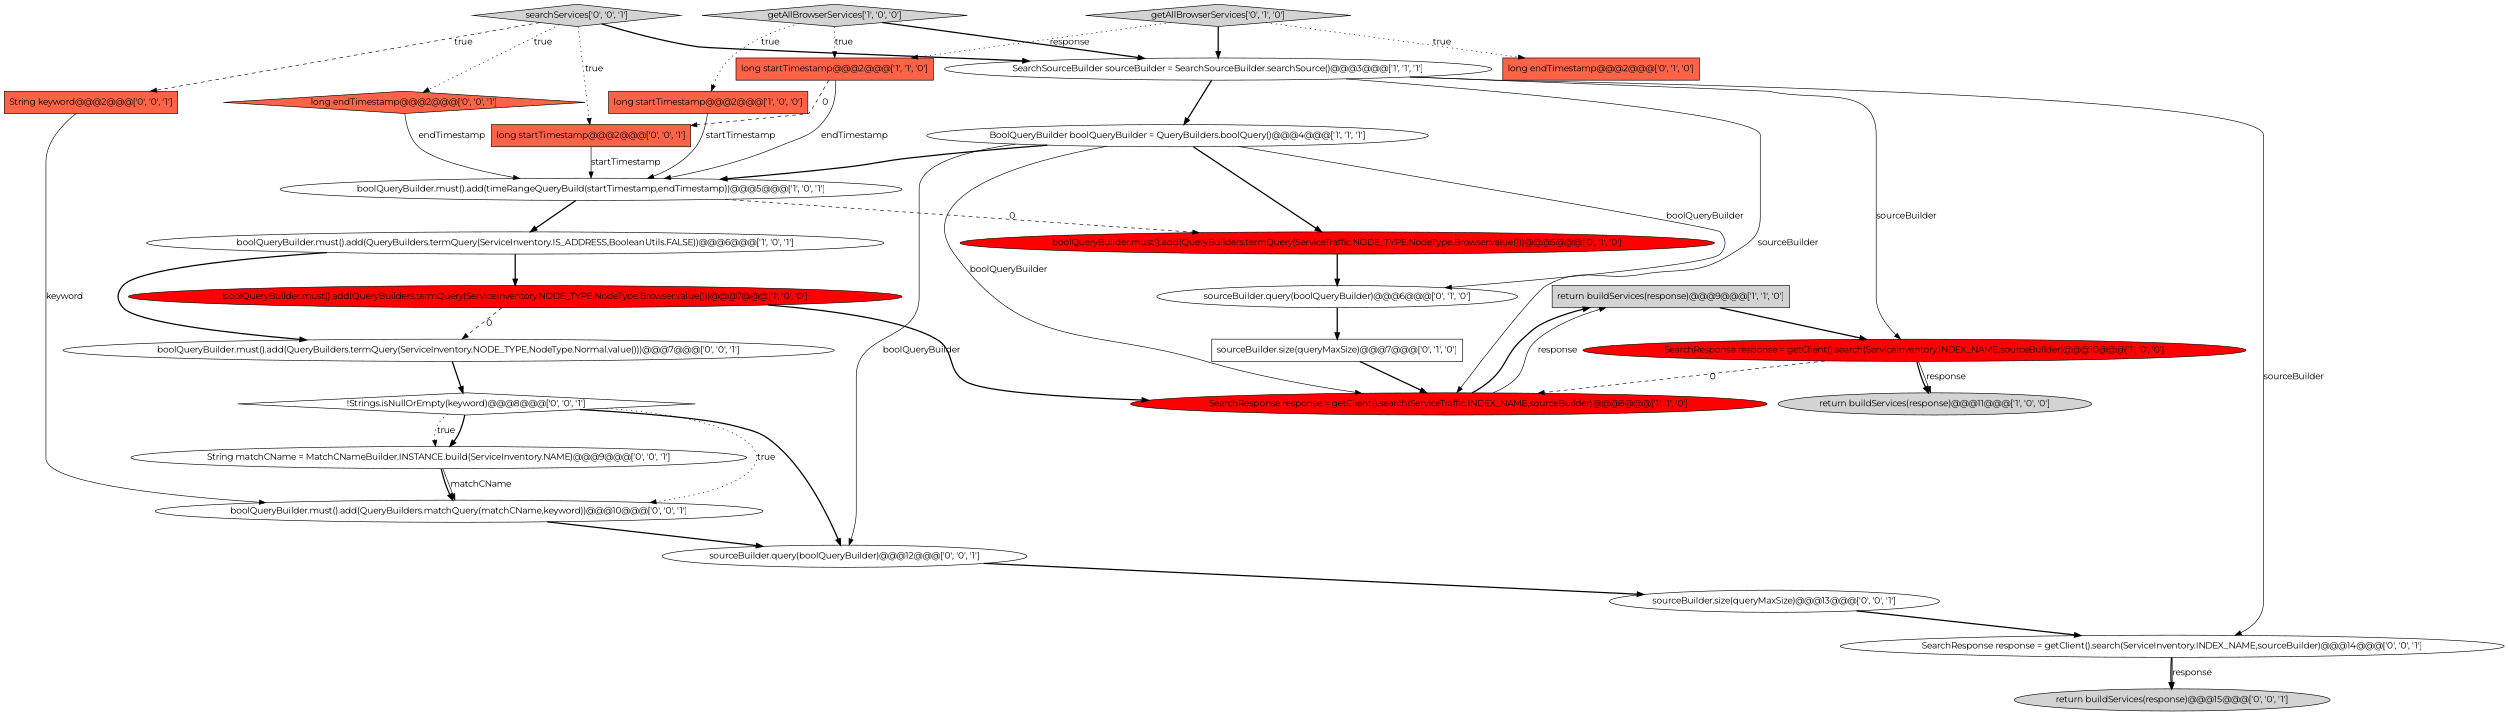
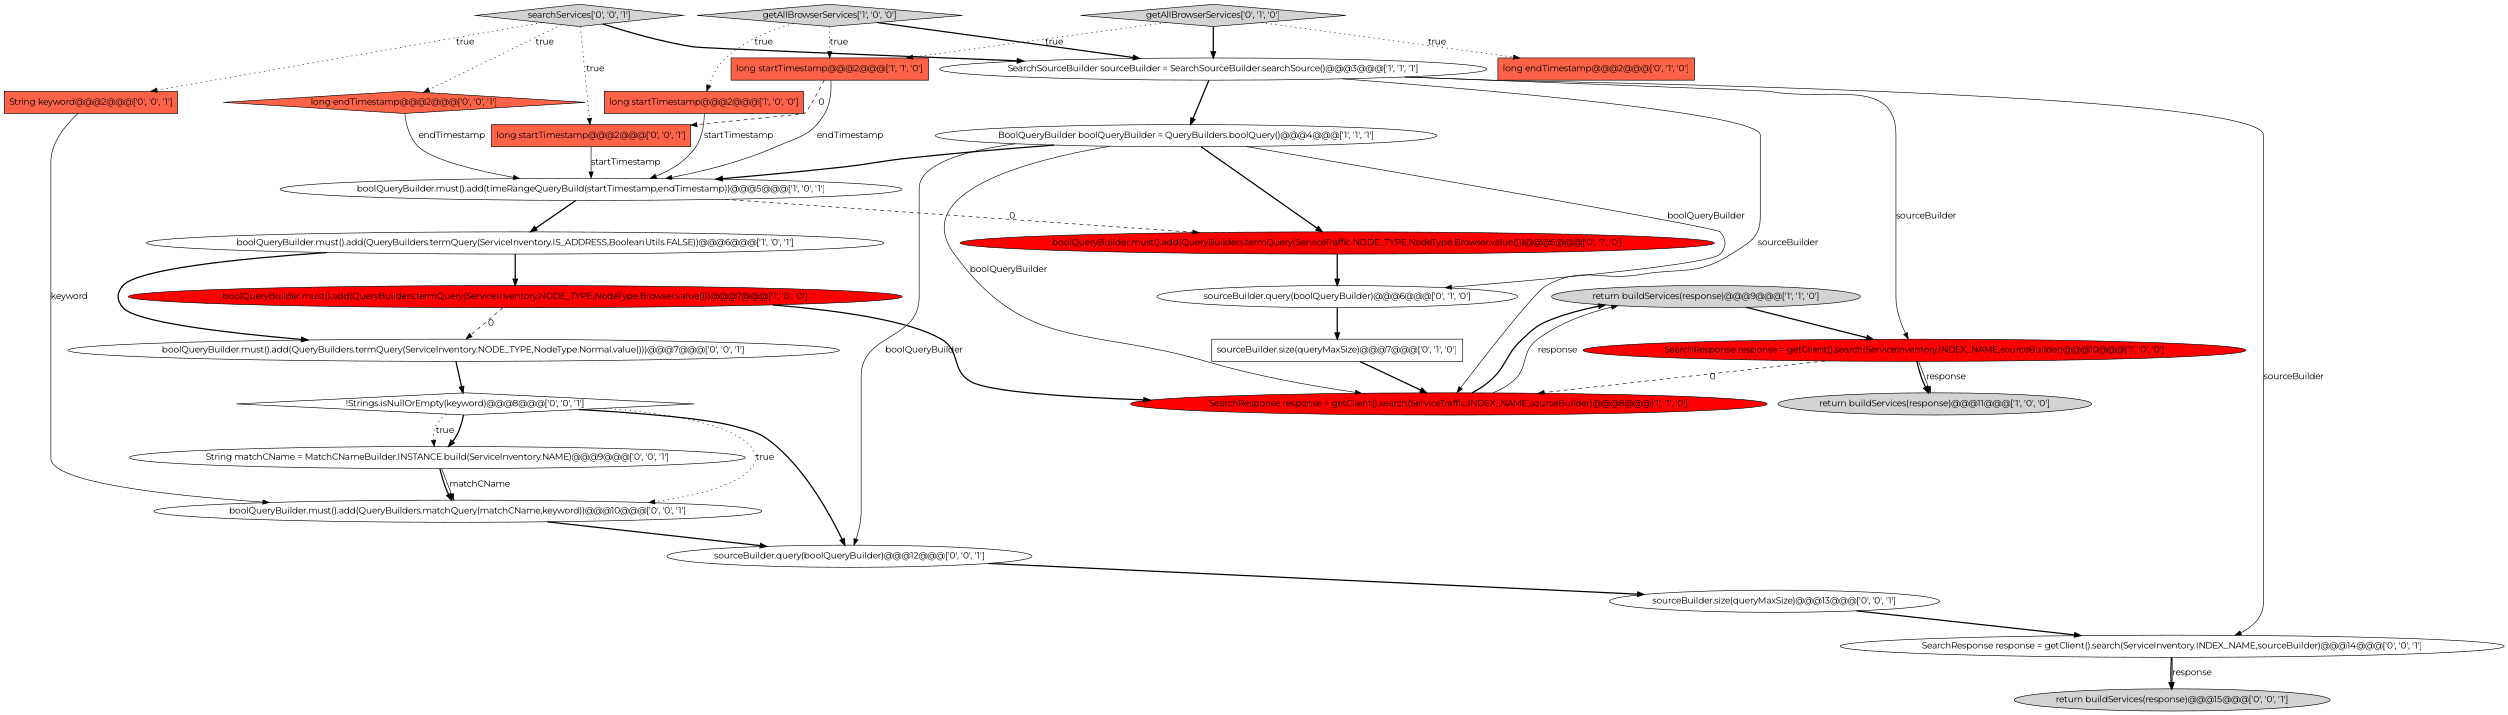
edge "getAllBrowserServices['0', '1', '0']" -> "long startTimestamp@@@2@@@['1', '1', '0']": label "response" -> "true"
edge "searchServices['0', '0', '1']" -> "String keyword@@@2@@@['0', '0', '1']": style dashed -> dotted
node "return buildServices(response)@@@9@@@['1', '1', '0']": shape box -> ellipse
